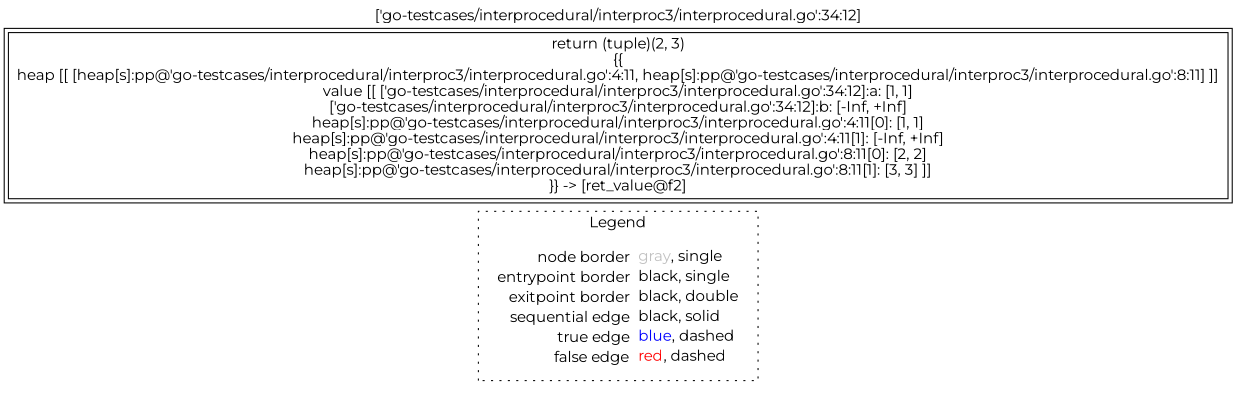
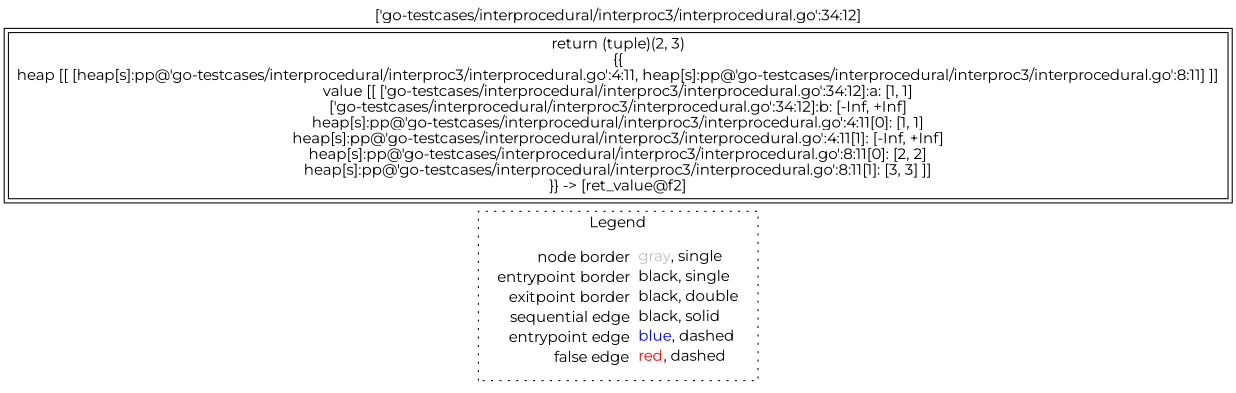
node "node border": text "true edge" -> "entrypoint edge"
